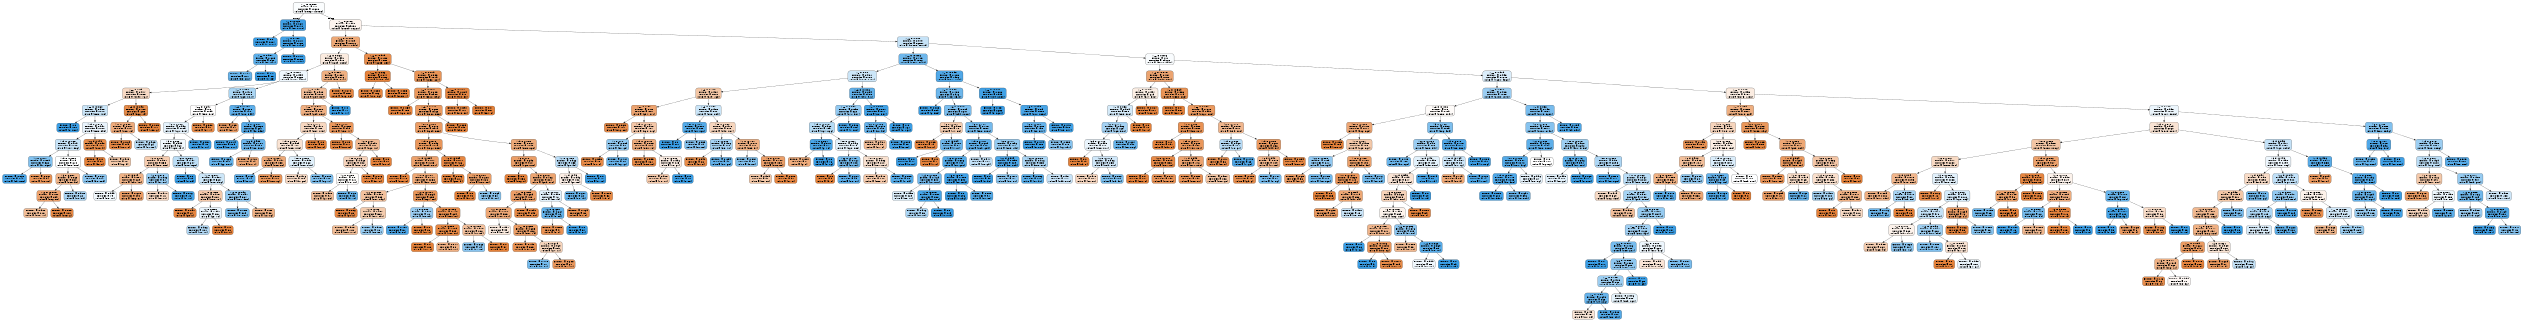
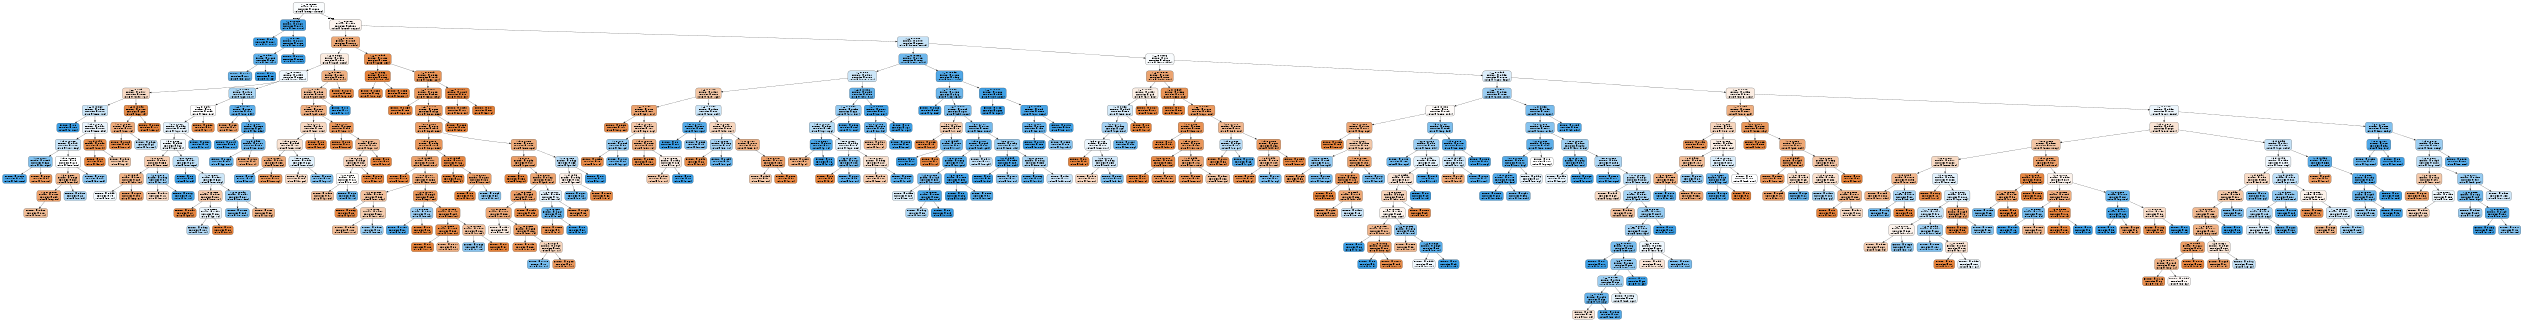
node "entropy = 0.837": removed
node "entropy = 0.303": removed
node "entropy = 0.583": removed
node "entropy = 0.773": text "samples = 44" -> "entropy = 44"
